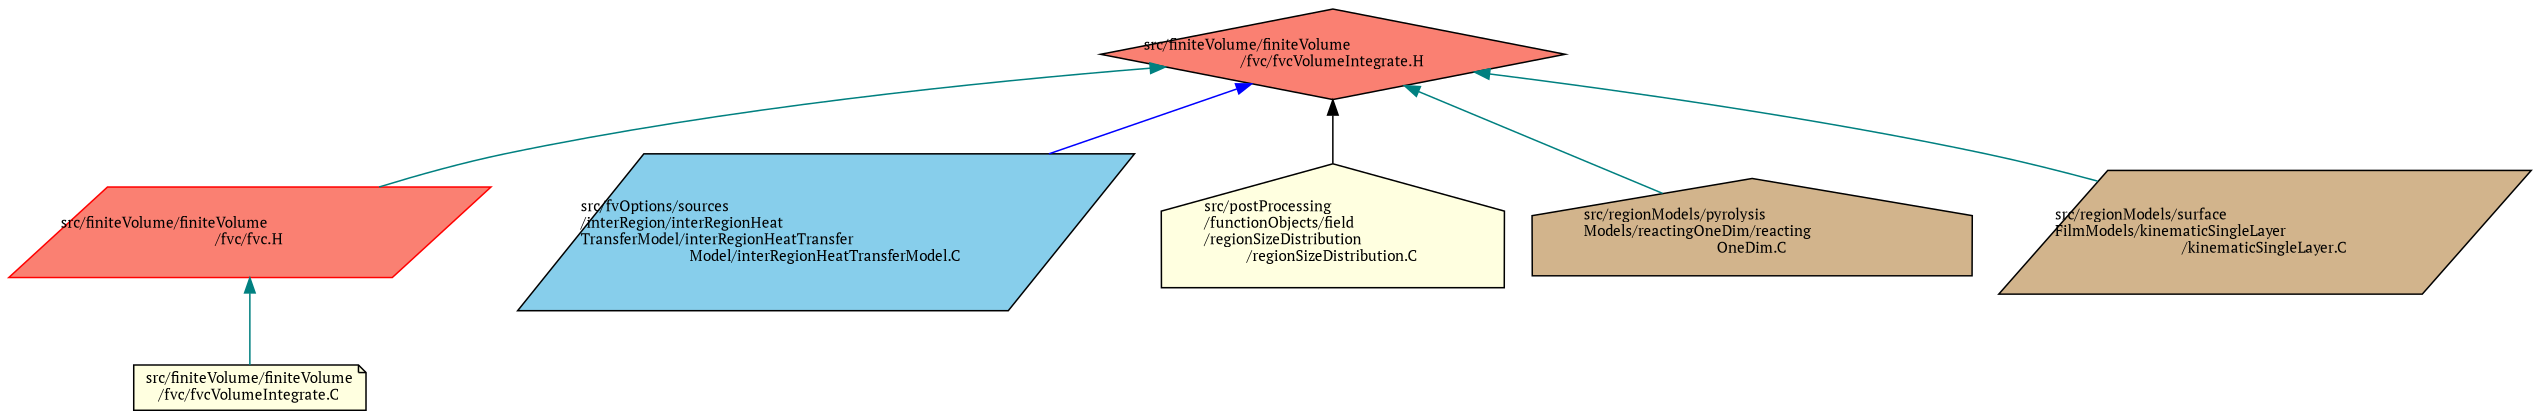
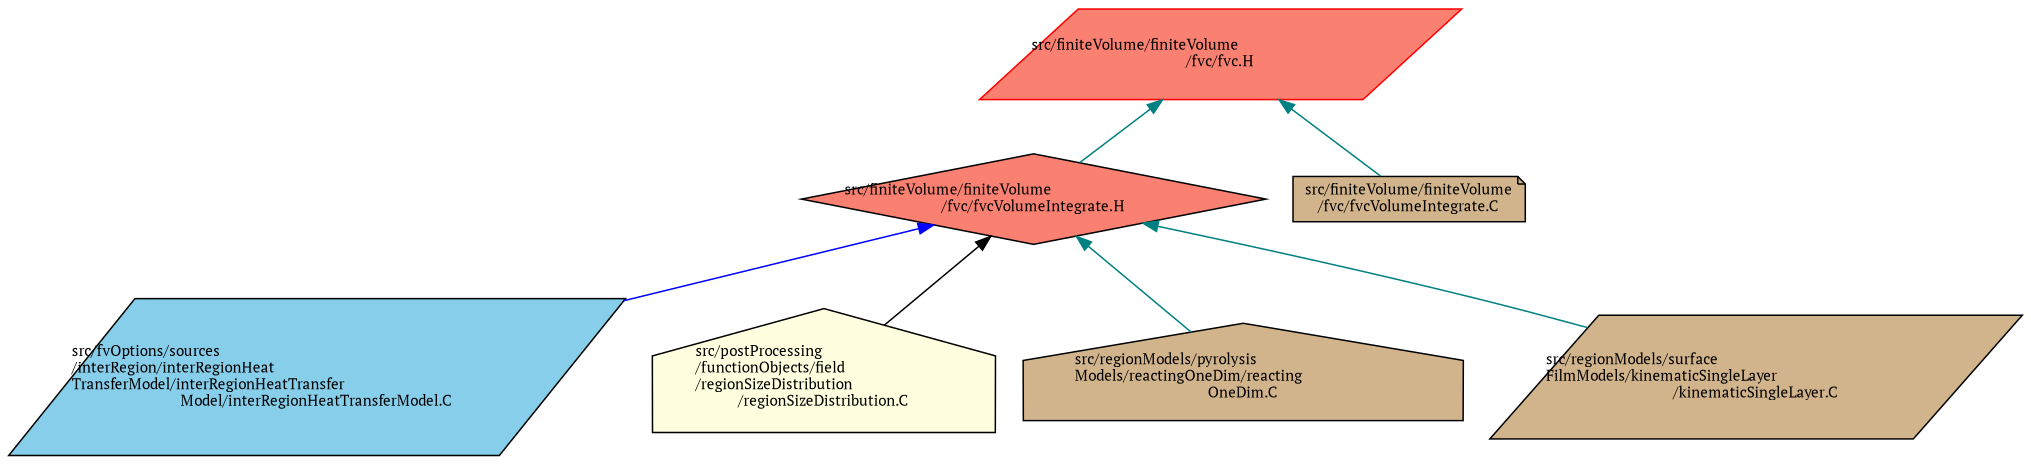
edge "src/finiteVolume/finiteVolume /fvc/fvc.H" -> "src/finiteVolume/finiteVolume /fvc/fvcVolumeIntegrate.H": reversed
node "src/finiteVolume/finiteVolume /fvc/fvcVolumeIntegrate.C": fillcolor lightyellow -> tan
